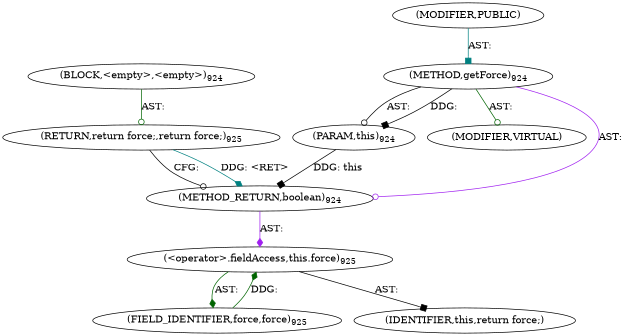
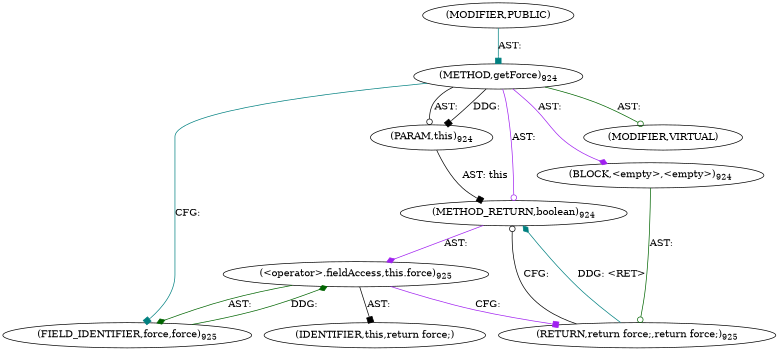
edge "(METHOD,getForce)" -> "(FIELD_IDENTIFIER,force,force)": added, label "CFG:"
edge "(METHOD,getForce)" -> "(BLOCK,<empty>,<empty>)": added, label "AST:"
edge "(PARAM,this)" -> "(METHOD_RETURN,boolean)": label "DDG: this" -> "AST: this"
edge "(<operator>.fieldAccess,this.force)" -> "(RETURN,return force;,return force;)": added, label "CFG:"
